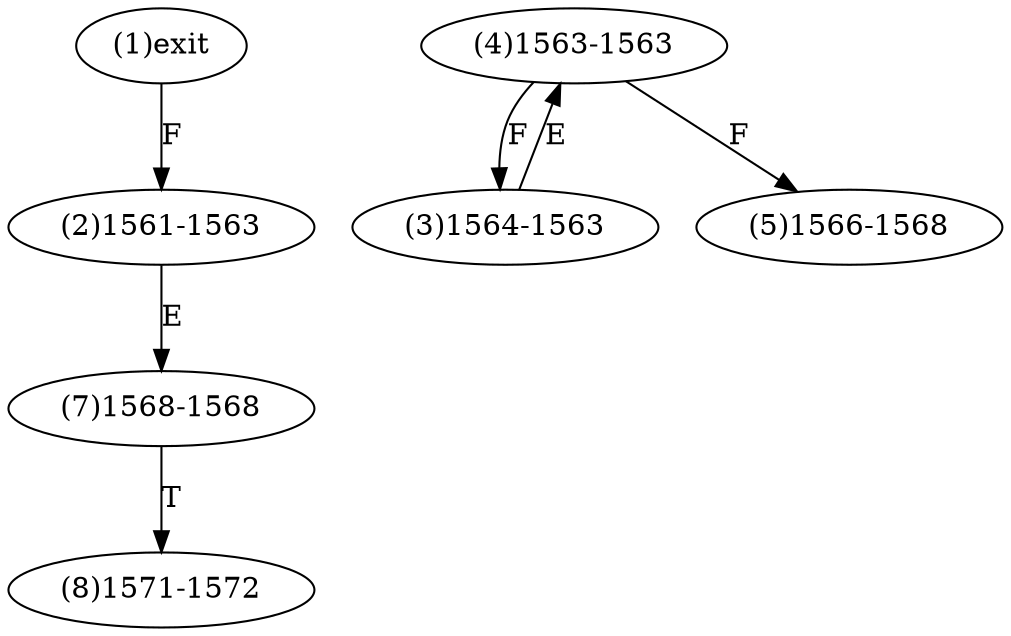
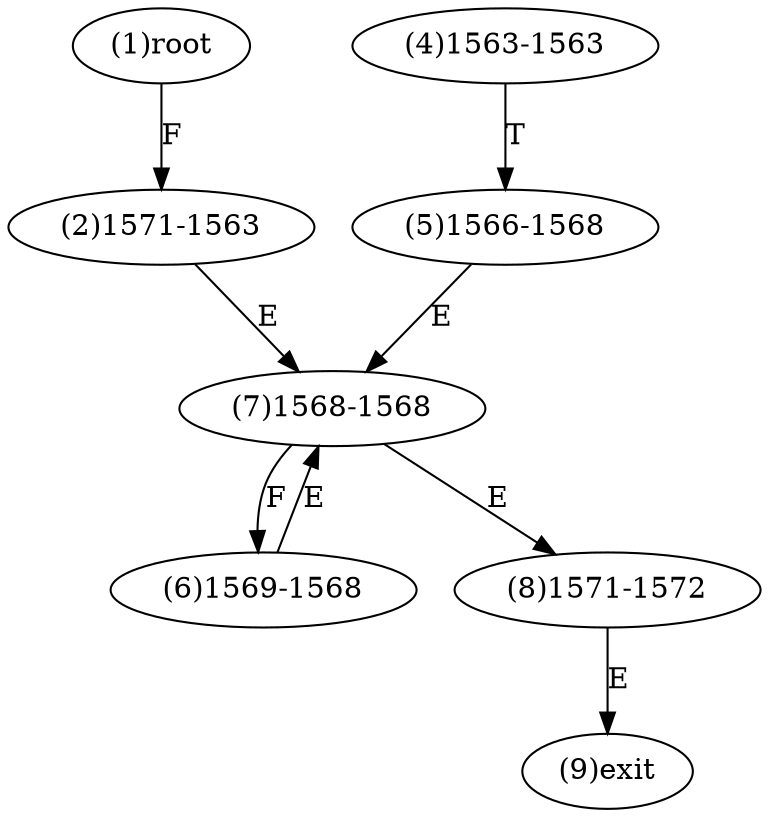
node "(1)exit": label "(1)exit" -> "(1)root"
edge "(4)1563-1563" -> "(5)1566-1568": label "F" -> "T"
node "(2)1561-1563": label "(2)1561-1563" -> "(2)1571-1563"
node "(3)1564-1563": removed
edge "(5)1566-1568" -> "(7)1568-1568": added, label "E"
edge "(7)1568-1568" -> "(8)1571-1572": label "T" -> "E"
node "(6)1569-1568": added
node "(9)exit": added
